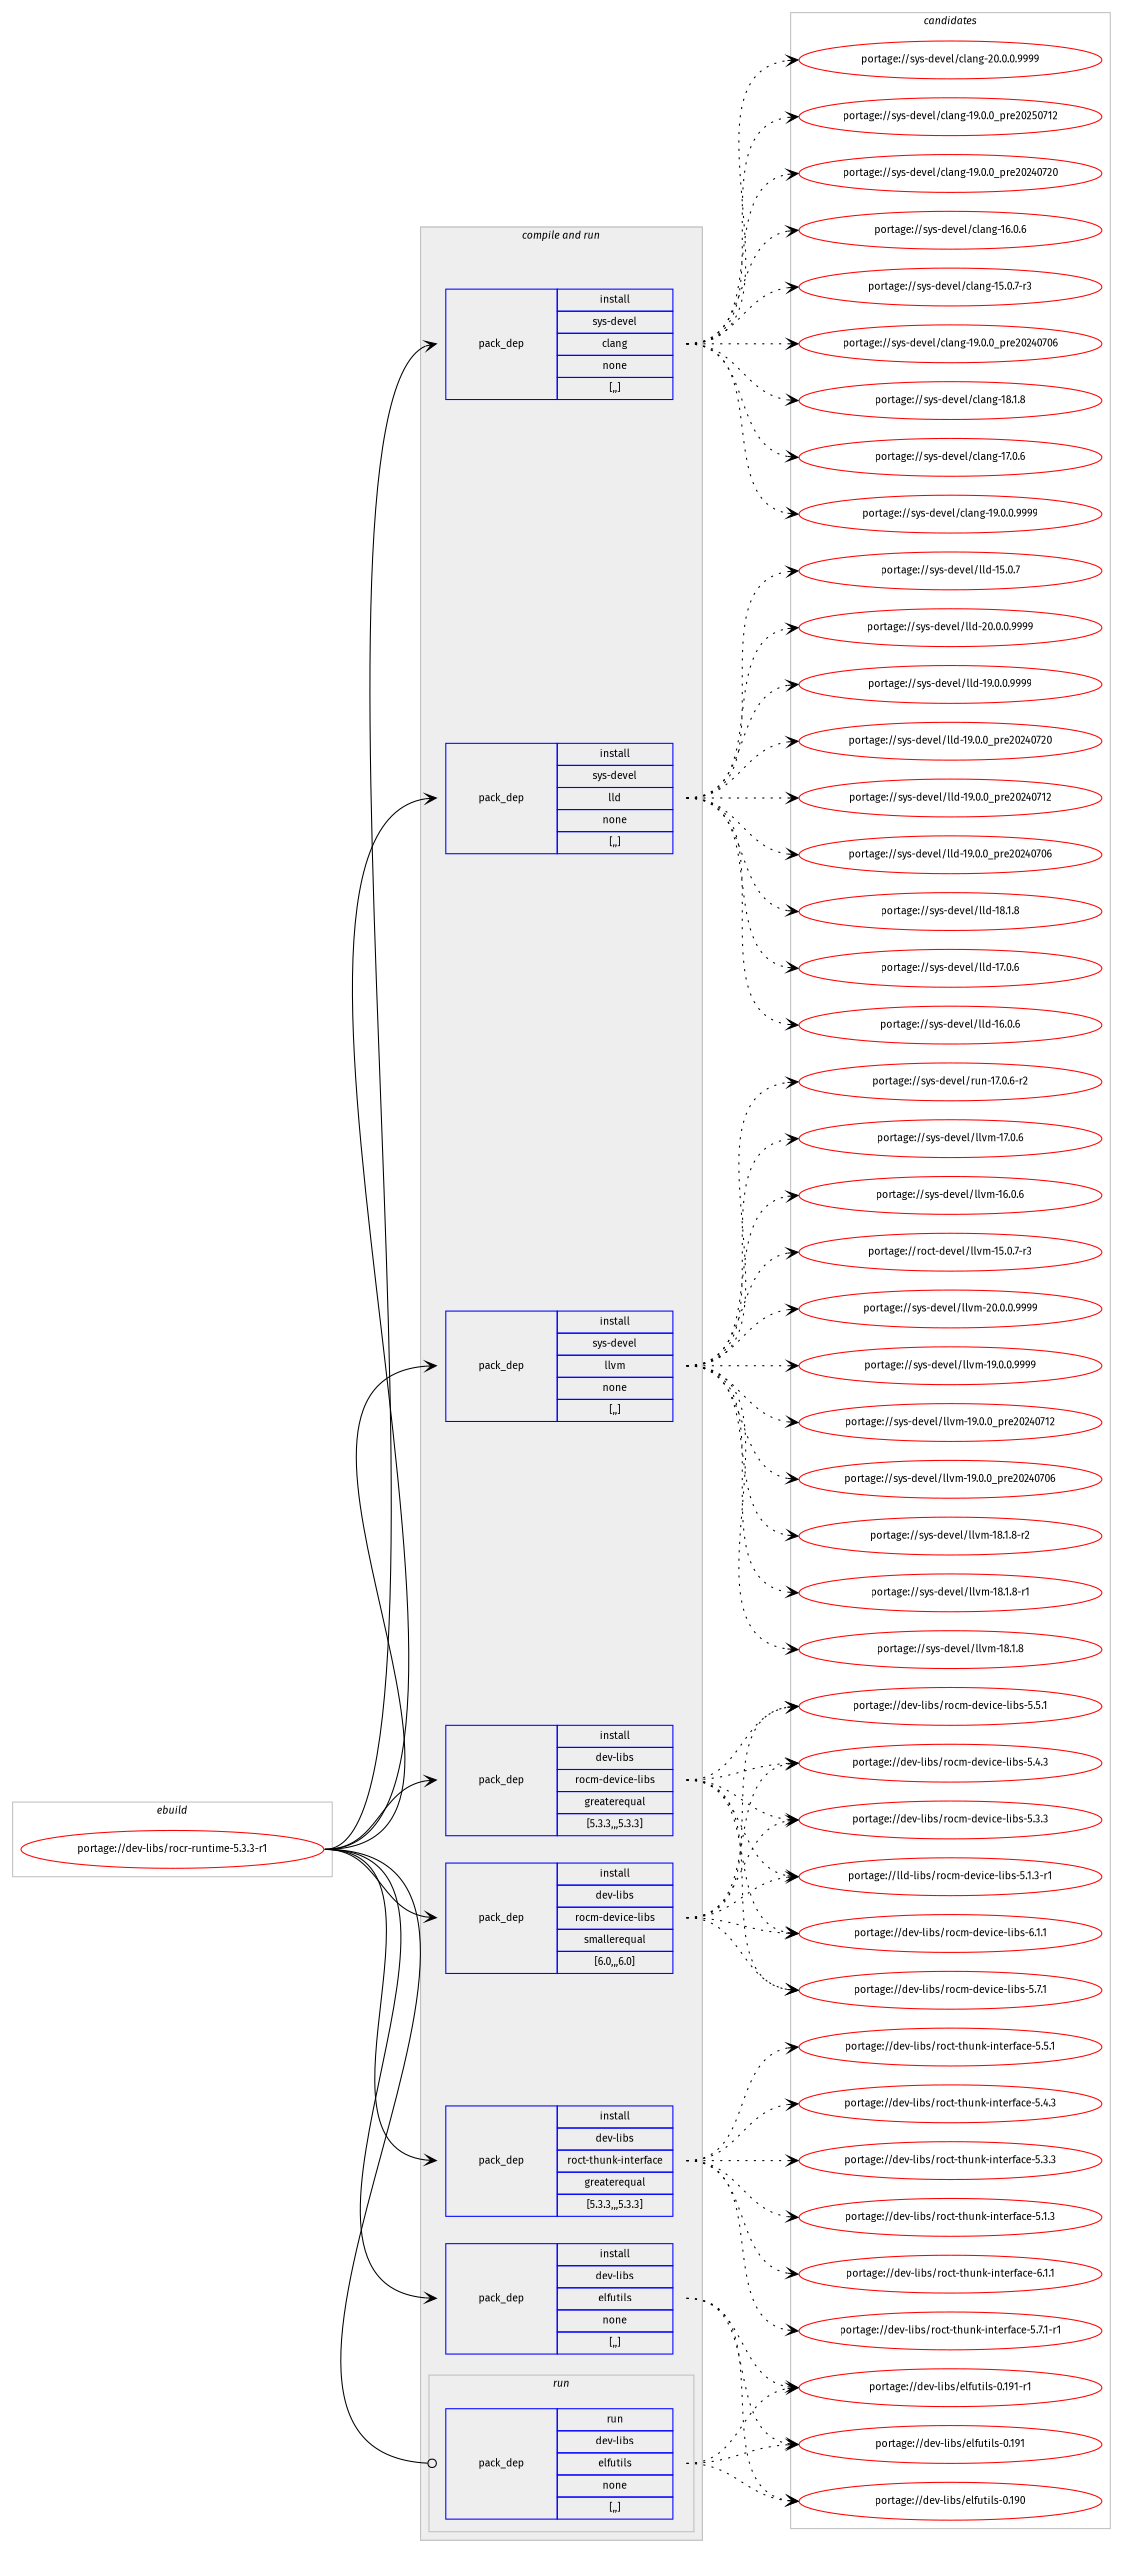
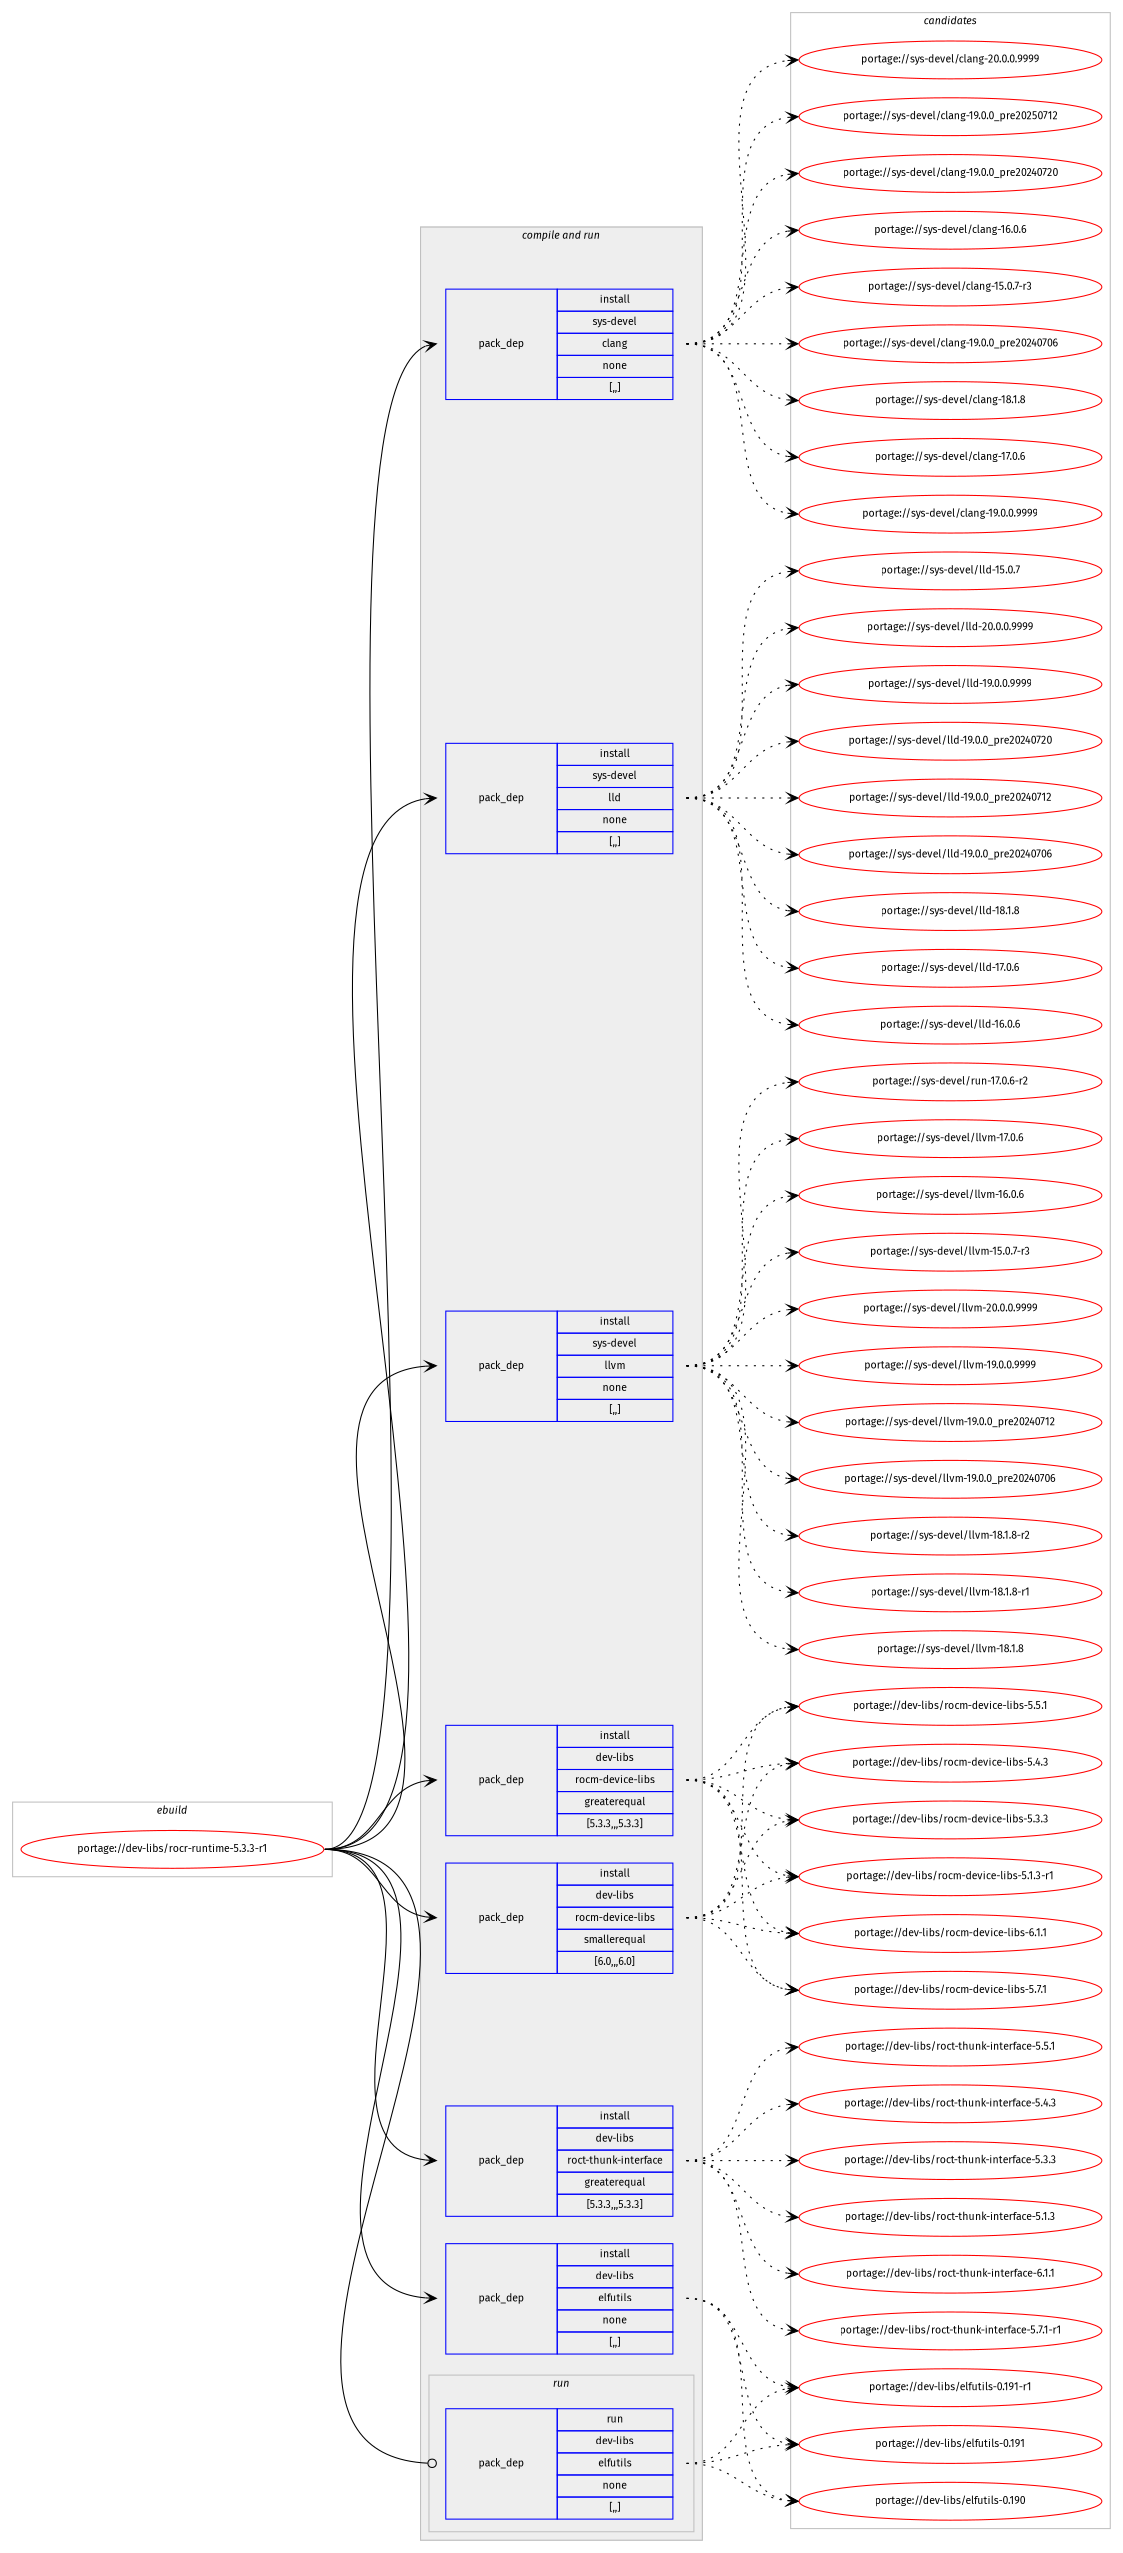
node "portage://roct-devel/llvm-15.0.7-r3": label "portage://roct-devel/llvm-15.0.7-r3" -> "portage://sys-devel/llvm-15.0.7-r3"
node "portage://lld-libs/rocm-device-libs-5.1.3-r1": label "portage://lld-libs/rocm-device-libs-5.1.3-r1" -> "portage://dev-libs/rocm-device-libs-5.1.3-r1"
